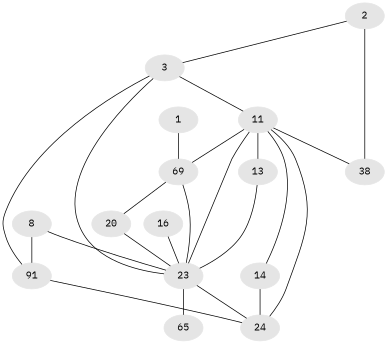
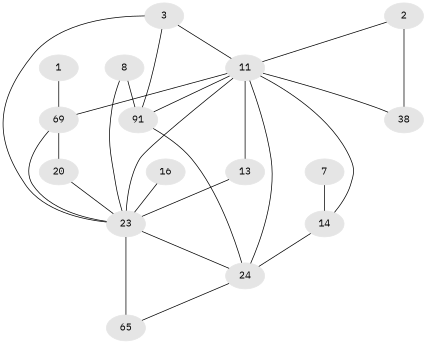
edge "2" -- "3": now "2" -- "11"
edge "11" -- "91": added
node "7": added
edge "24" -- "65": added
